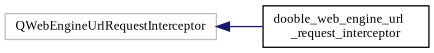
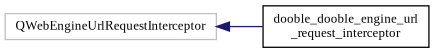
node "dooble_web_engine_url _request_interceptor": label "dooble_web_engine_url _request_interceptor" -> "dooble_dooble_engine_url _request_interceptor"
